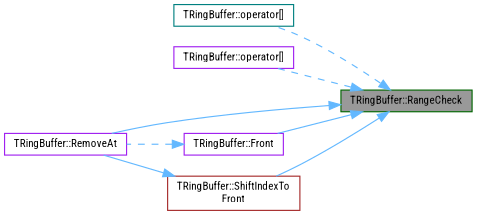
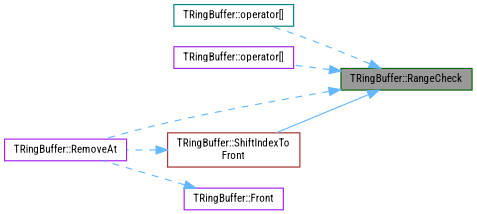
edge "TRingBuffer::RemoveAt" -> "TRingBuffer::RangeCheck": style solid -> dashed
edge "TRingBuffer::Front" -> "TRingBuffer::RangeCheck": removed
edge "TRingBuffer::RemoveAt" -> "TRingBuffer::ShiftIndexTo Front": style solid -> dashed
